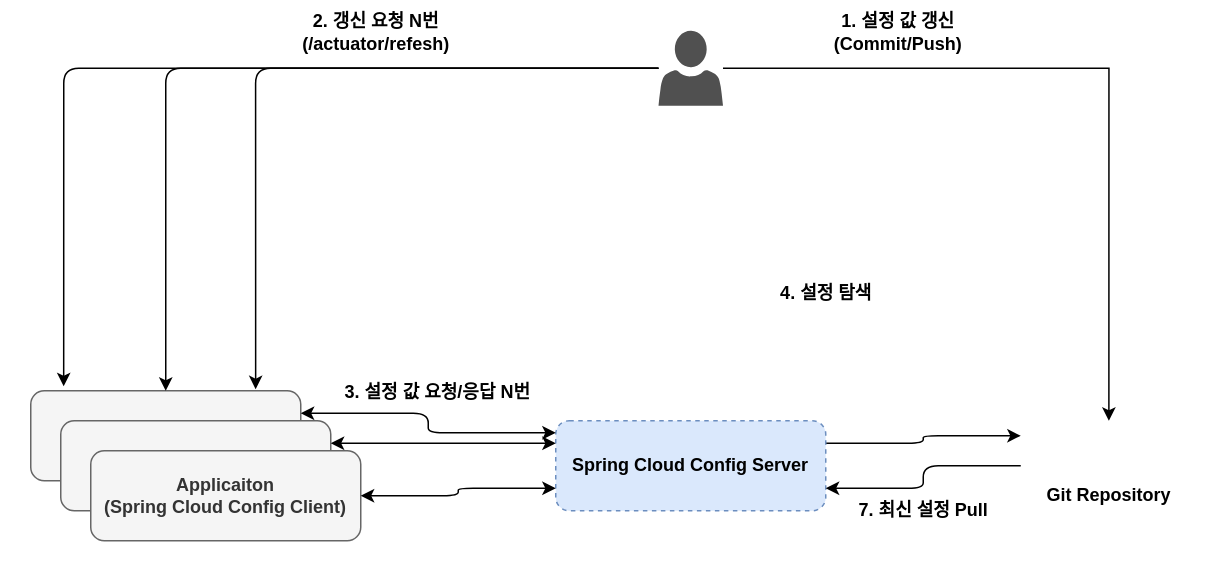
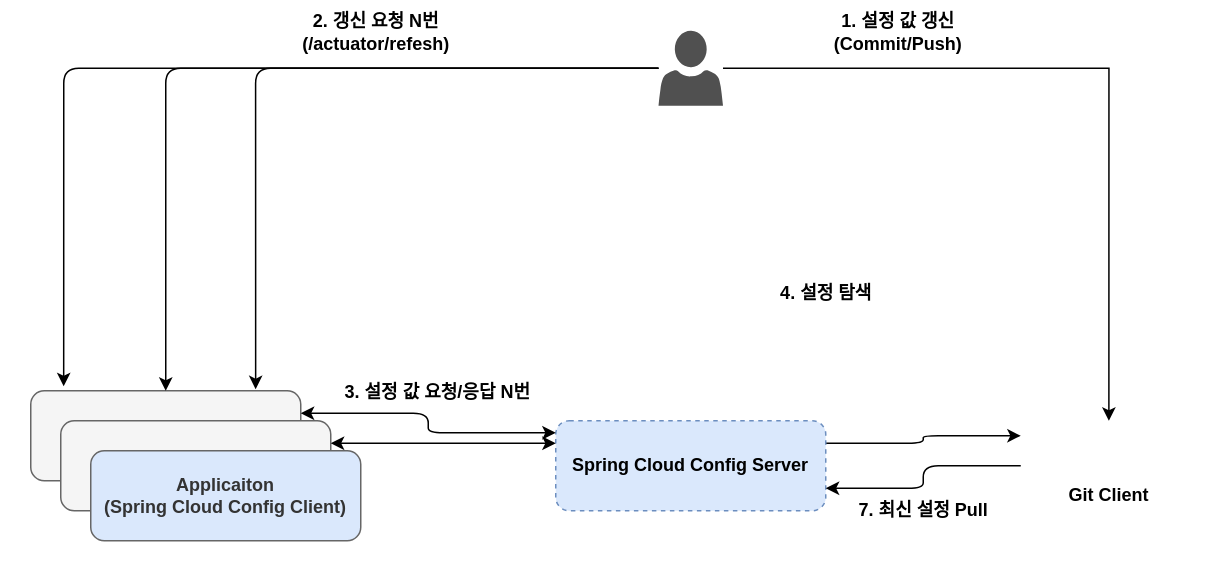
edge "Spring Cloud Config Server" -- "Applicaiton (Spring Cloud Config Client)": removed
node "Applicaiton (Spring Cloud Config Client)": fillcolor #f5f5f5 -> #dae8fc
node "Git Repository": label "Git Repository" -> "Git Client"
